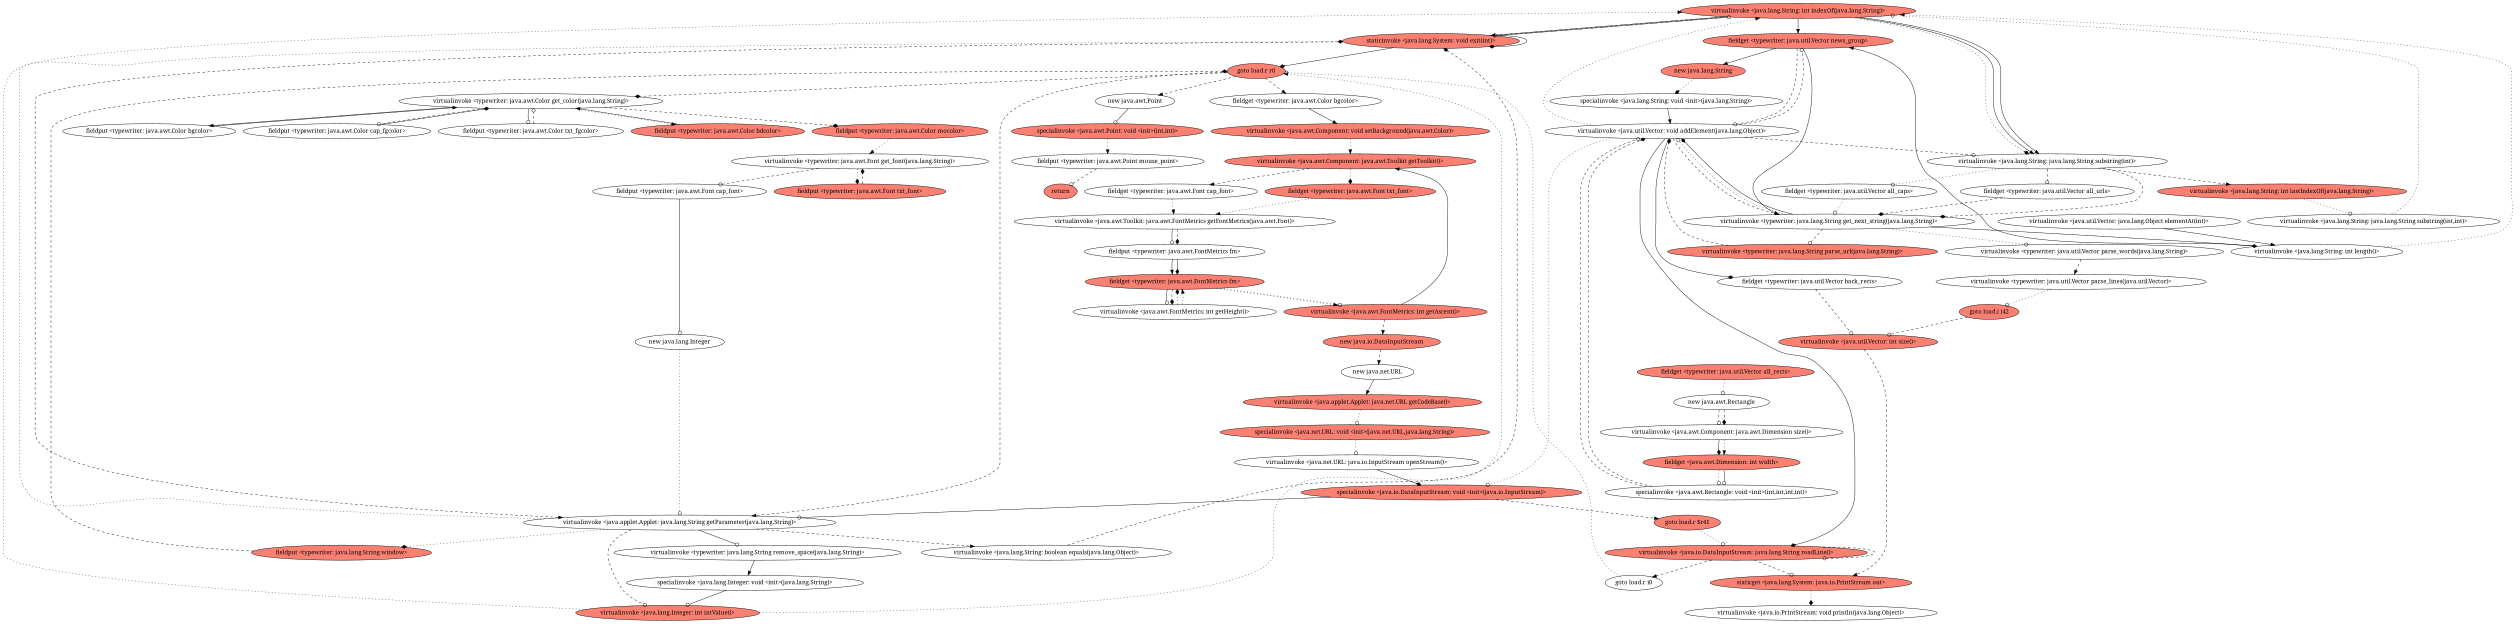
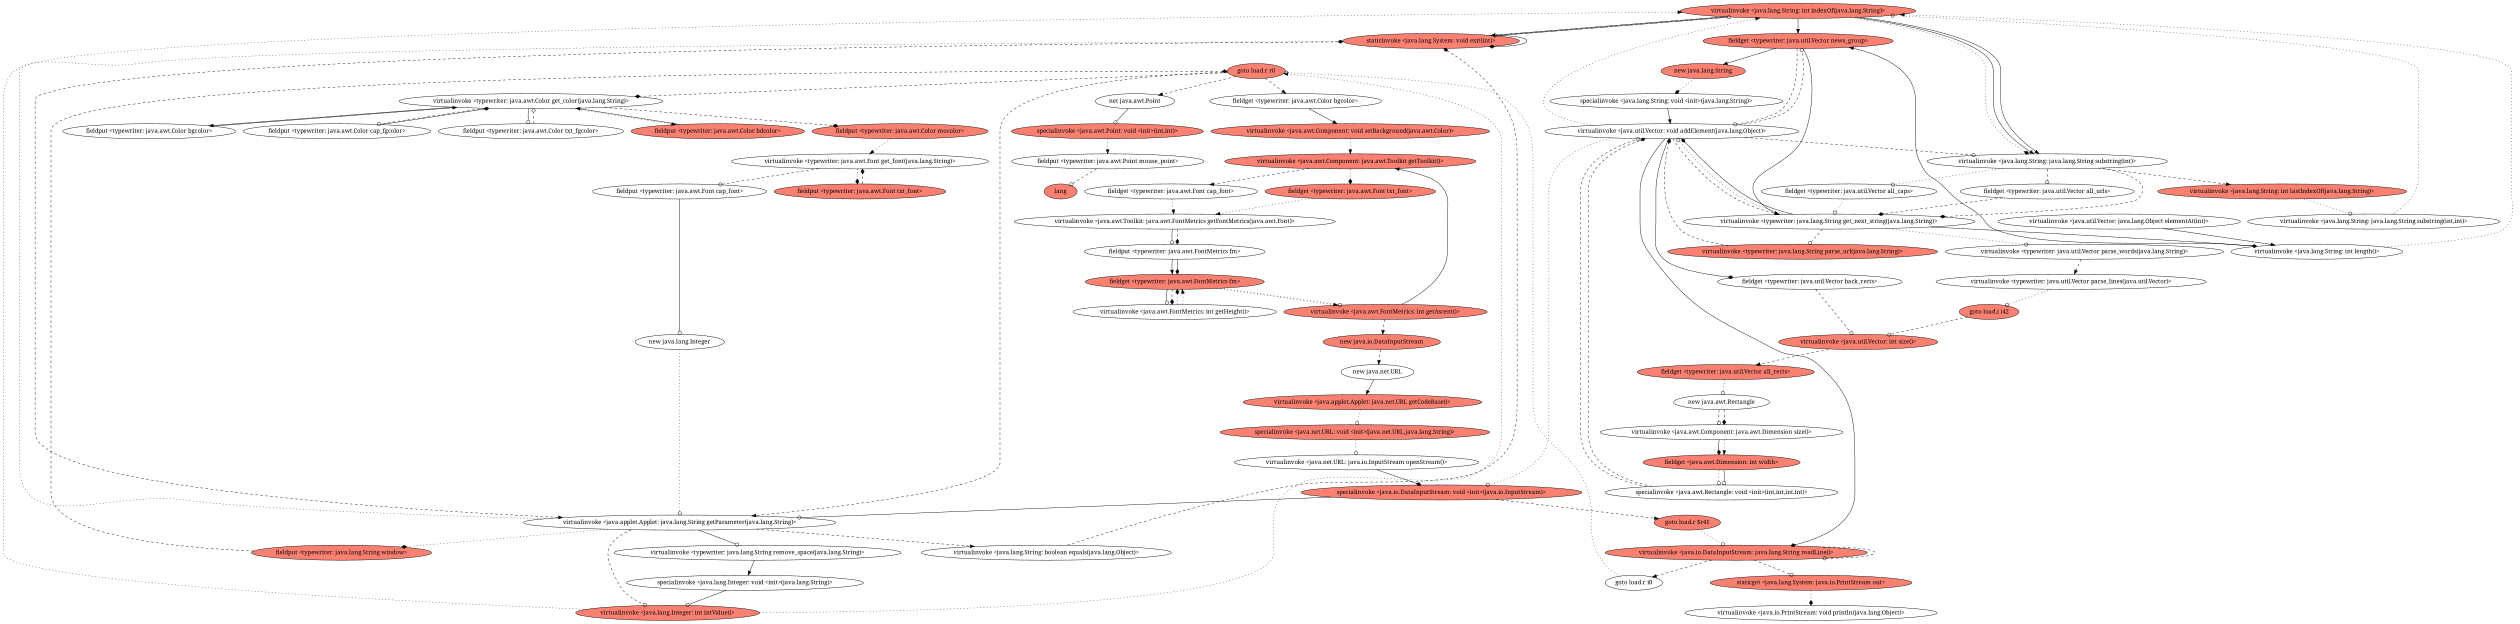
edge "staticinvoke <java.lang.System: void exit(int)>" -> "goto load.r r0": removed
node "new java.awt.Point": label "new java.awt.Point" -> "net java.awt.Point"
node "return": label "return" -> "lang"
edge "virtualinvoke <java.util.Vector: int size()>" -> "staticget <java.lang.System: java.io.PrintStream out>": now "virtualinvoke <java.util.Vector: int size()>" -> "fieldget <typewriter: java.util.Vector all_rects>"
